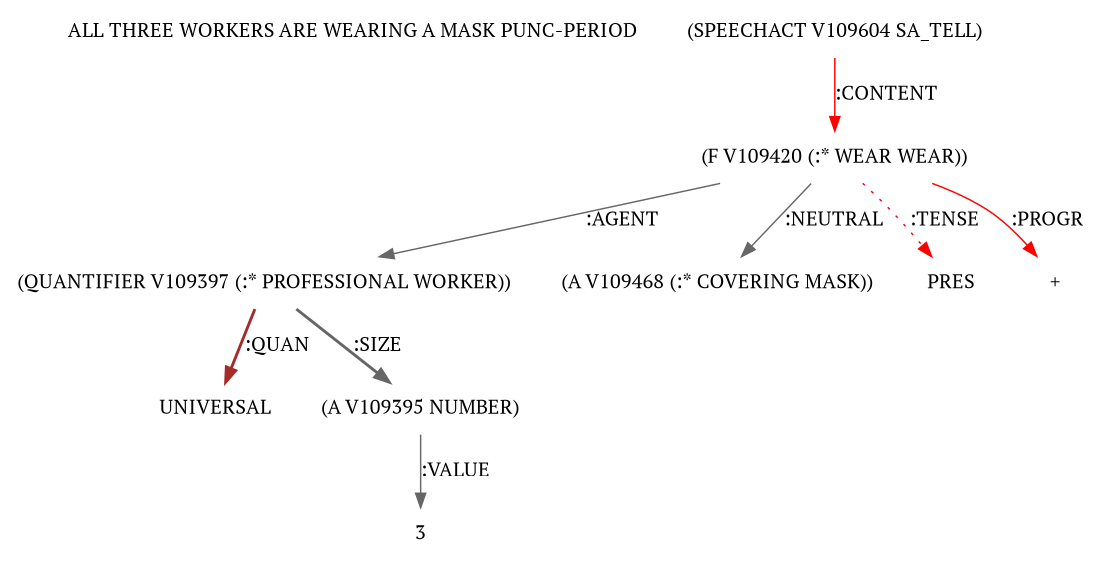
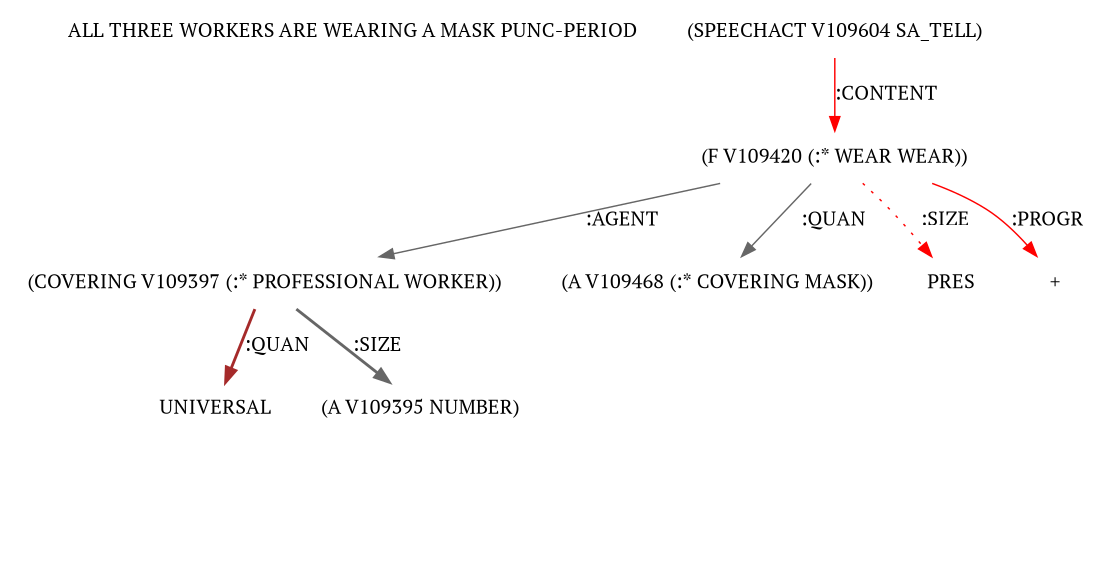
edge "(F V109420 (:* WEAR WEAR))" -> "(A V109468 (:* COVERING MASK))": label ":NEUTRAL" -> ":QUAN"
edge "(F V109420 (:* WEAR WEAR))" -> "PRES": label ":TENSE" -> ":SIZE"
node "(QUANTIFIER V109397 (:* PROFESSIONAL WORKER))": label "(QUANTIFIER V109397 (:* PROFESSIONAL WORKER))" -> "(COVERING V109397 (:* PROFESSIONAL WORKER))"
node "3": removed
